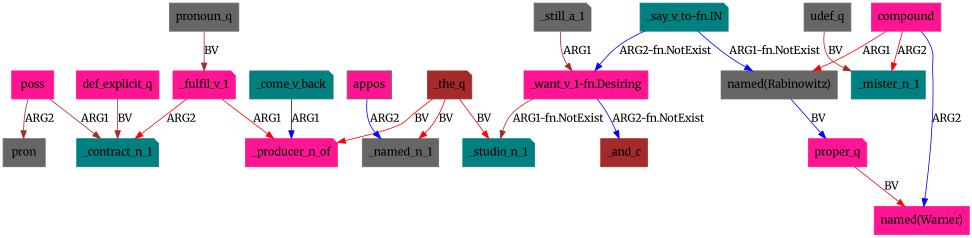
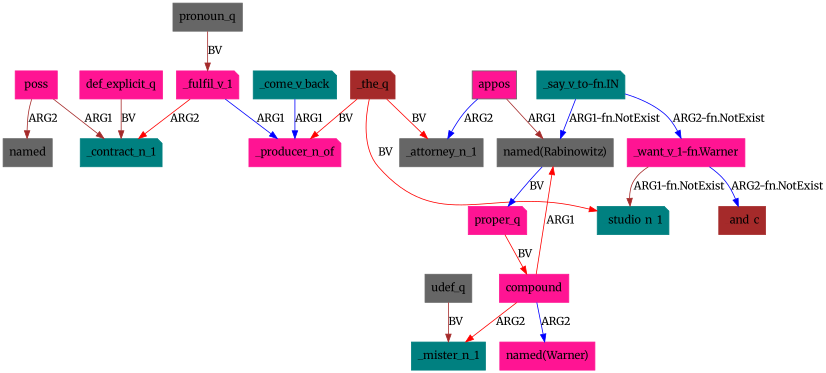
node "_still_a_1": removed
node "_want_v_1-fn.Desiring": label "_want_v_1-fn.Desiring" -> "_want_v_1-fn.Warner"
edge "_fulfil_v_1" -> "_producer_n_of": color red -> blue
edge "appos" -> "named(Rabinowitz)": added, label "ARG1"
node "pron": label "pron" -> "named"
node "_named_n_1": label "_named_n_1" -> "_attorney_n_1"
edge "proper_q" -> "named(Warner)": now "proper_q" -> "compound"
